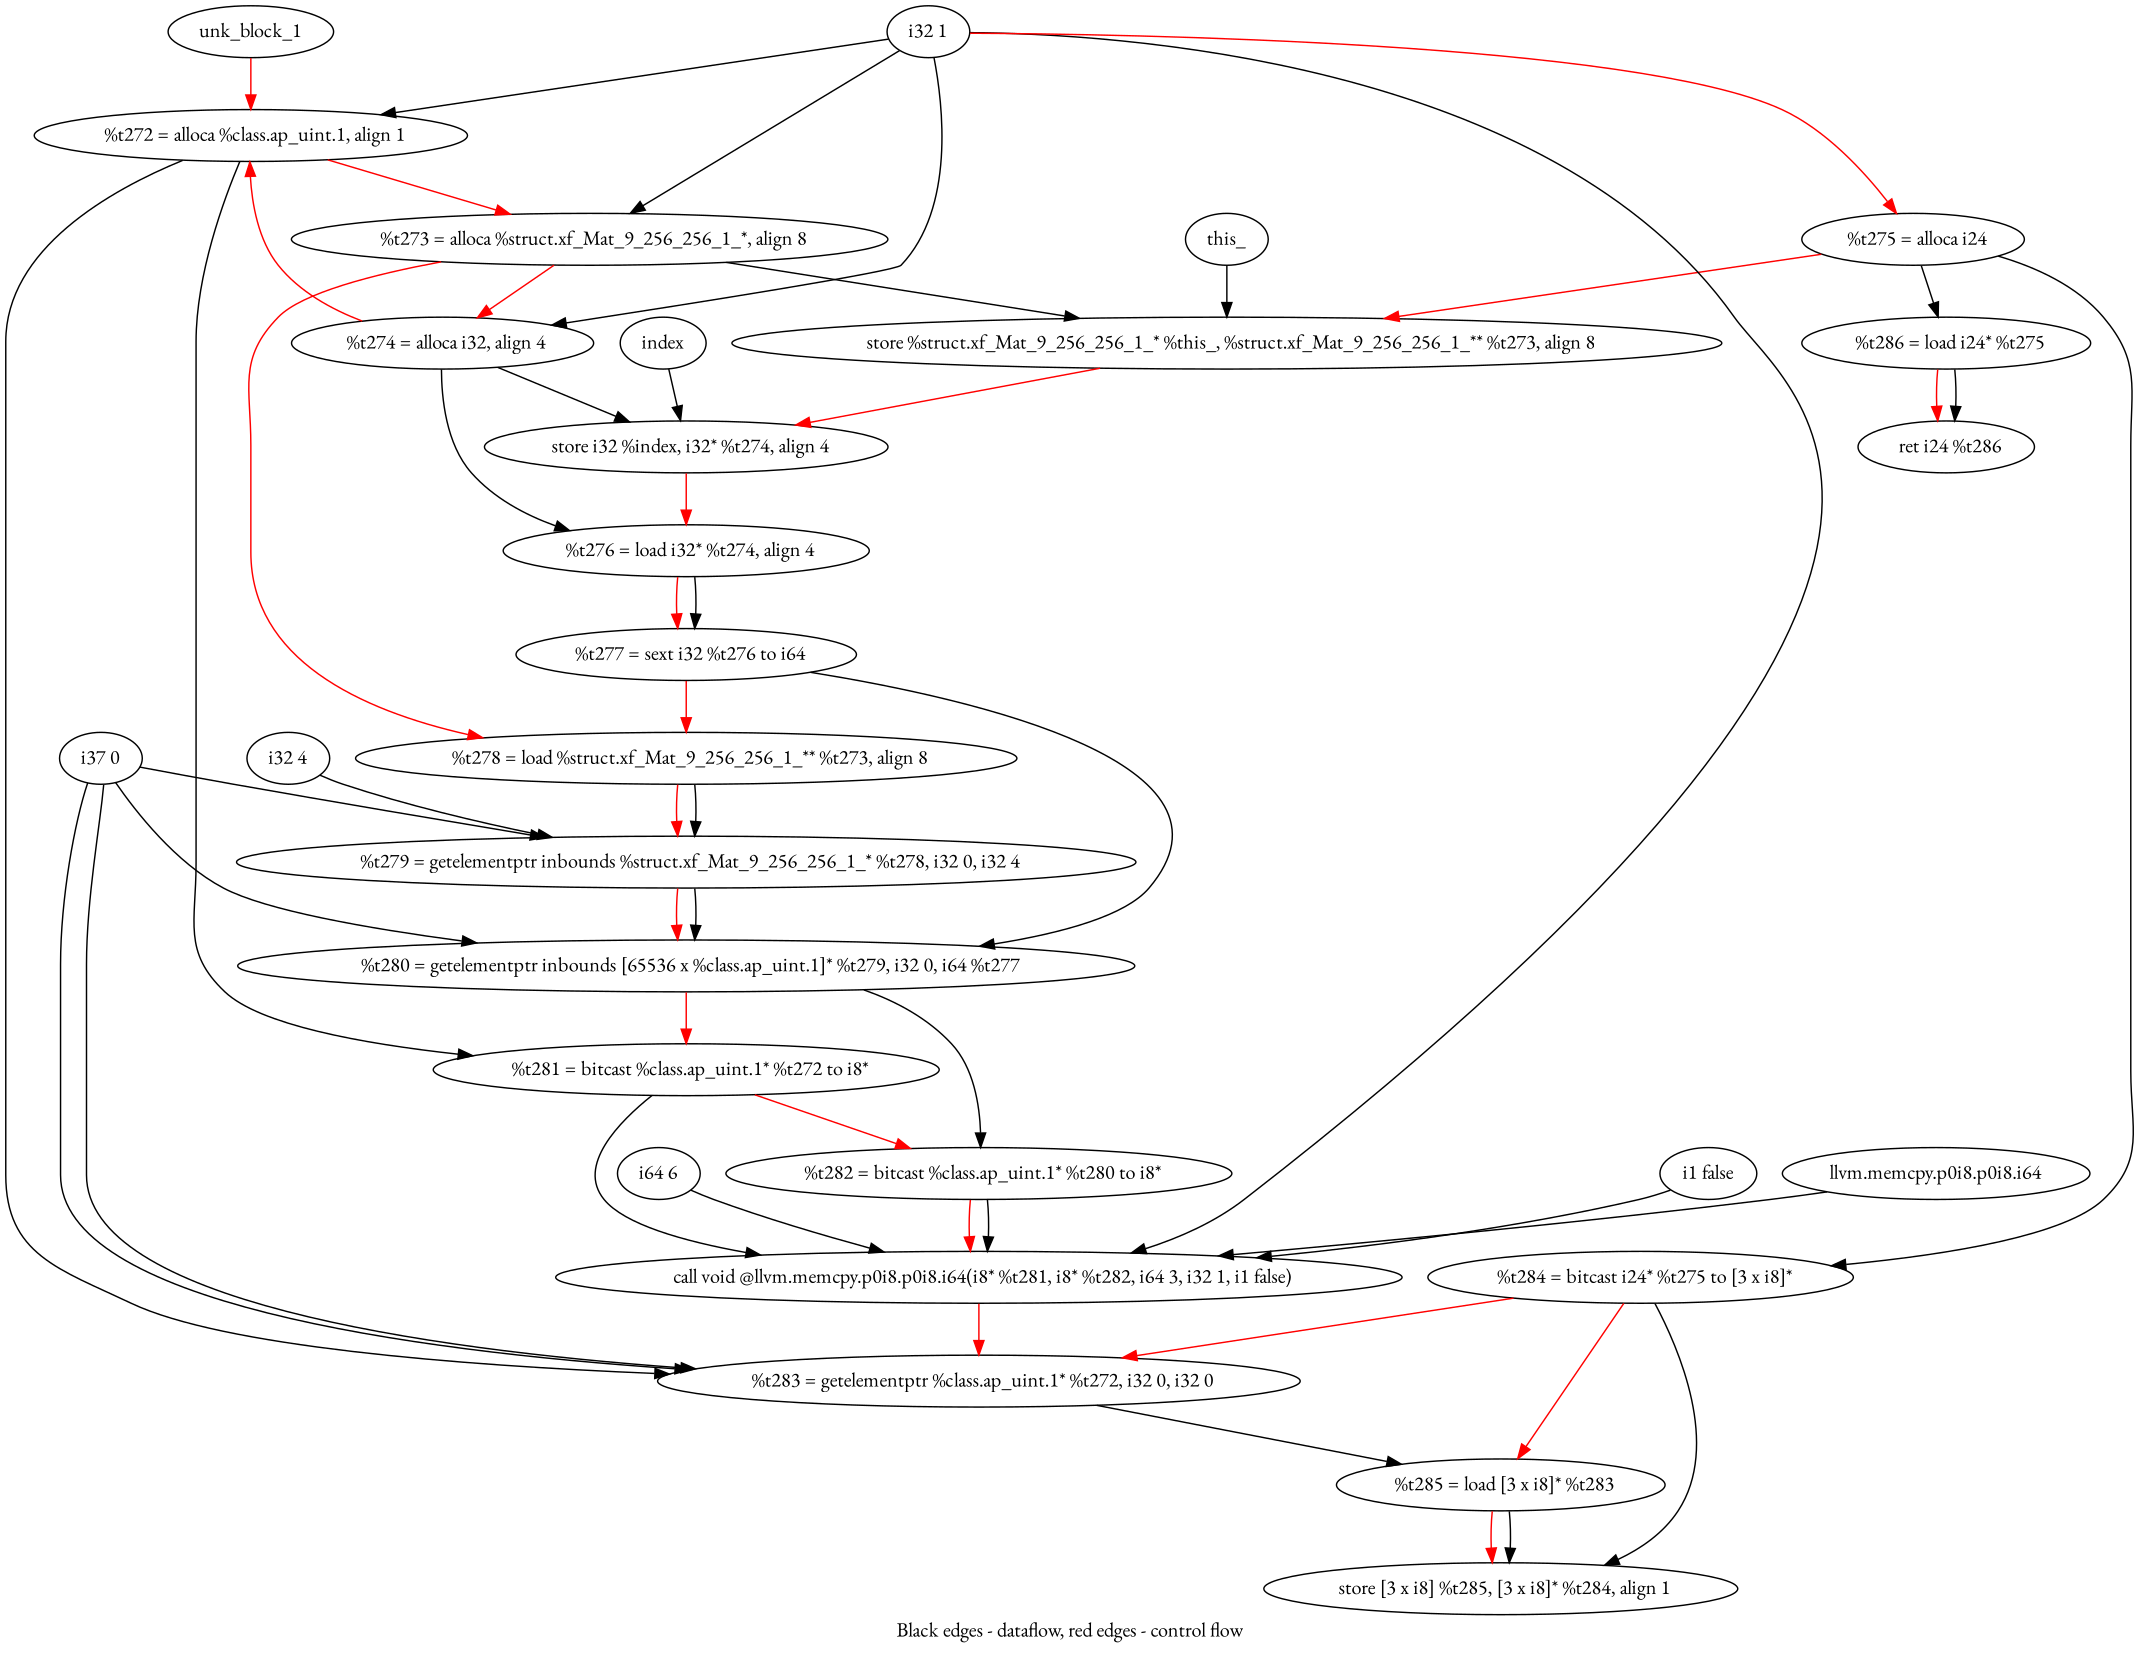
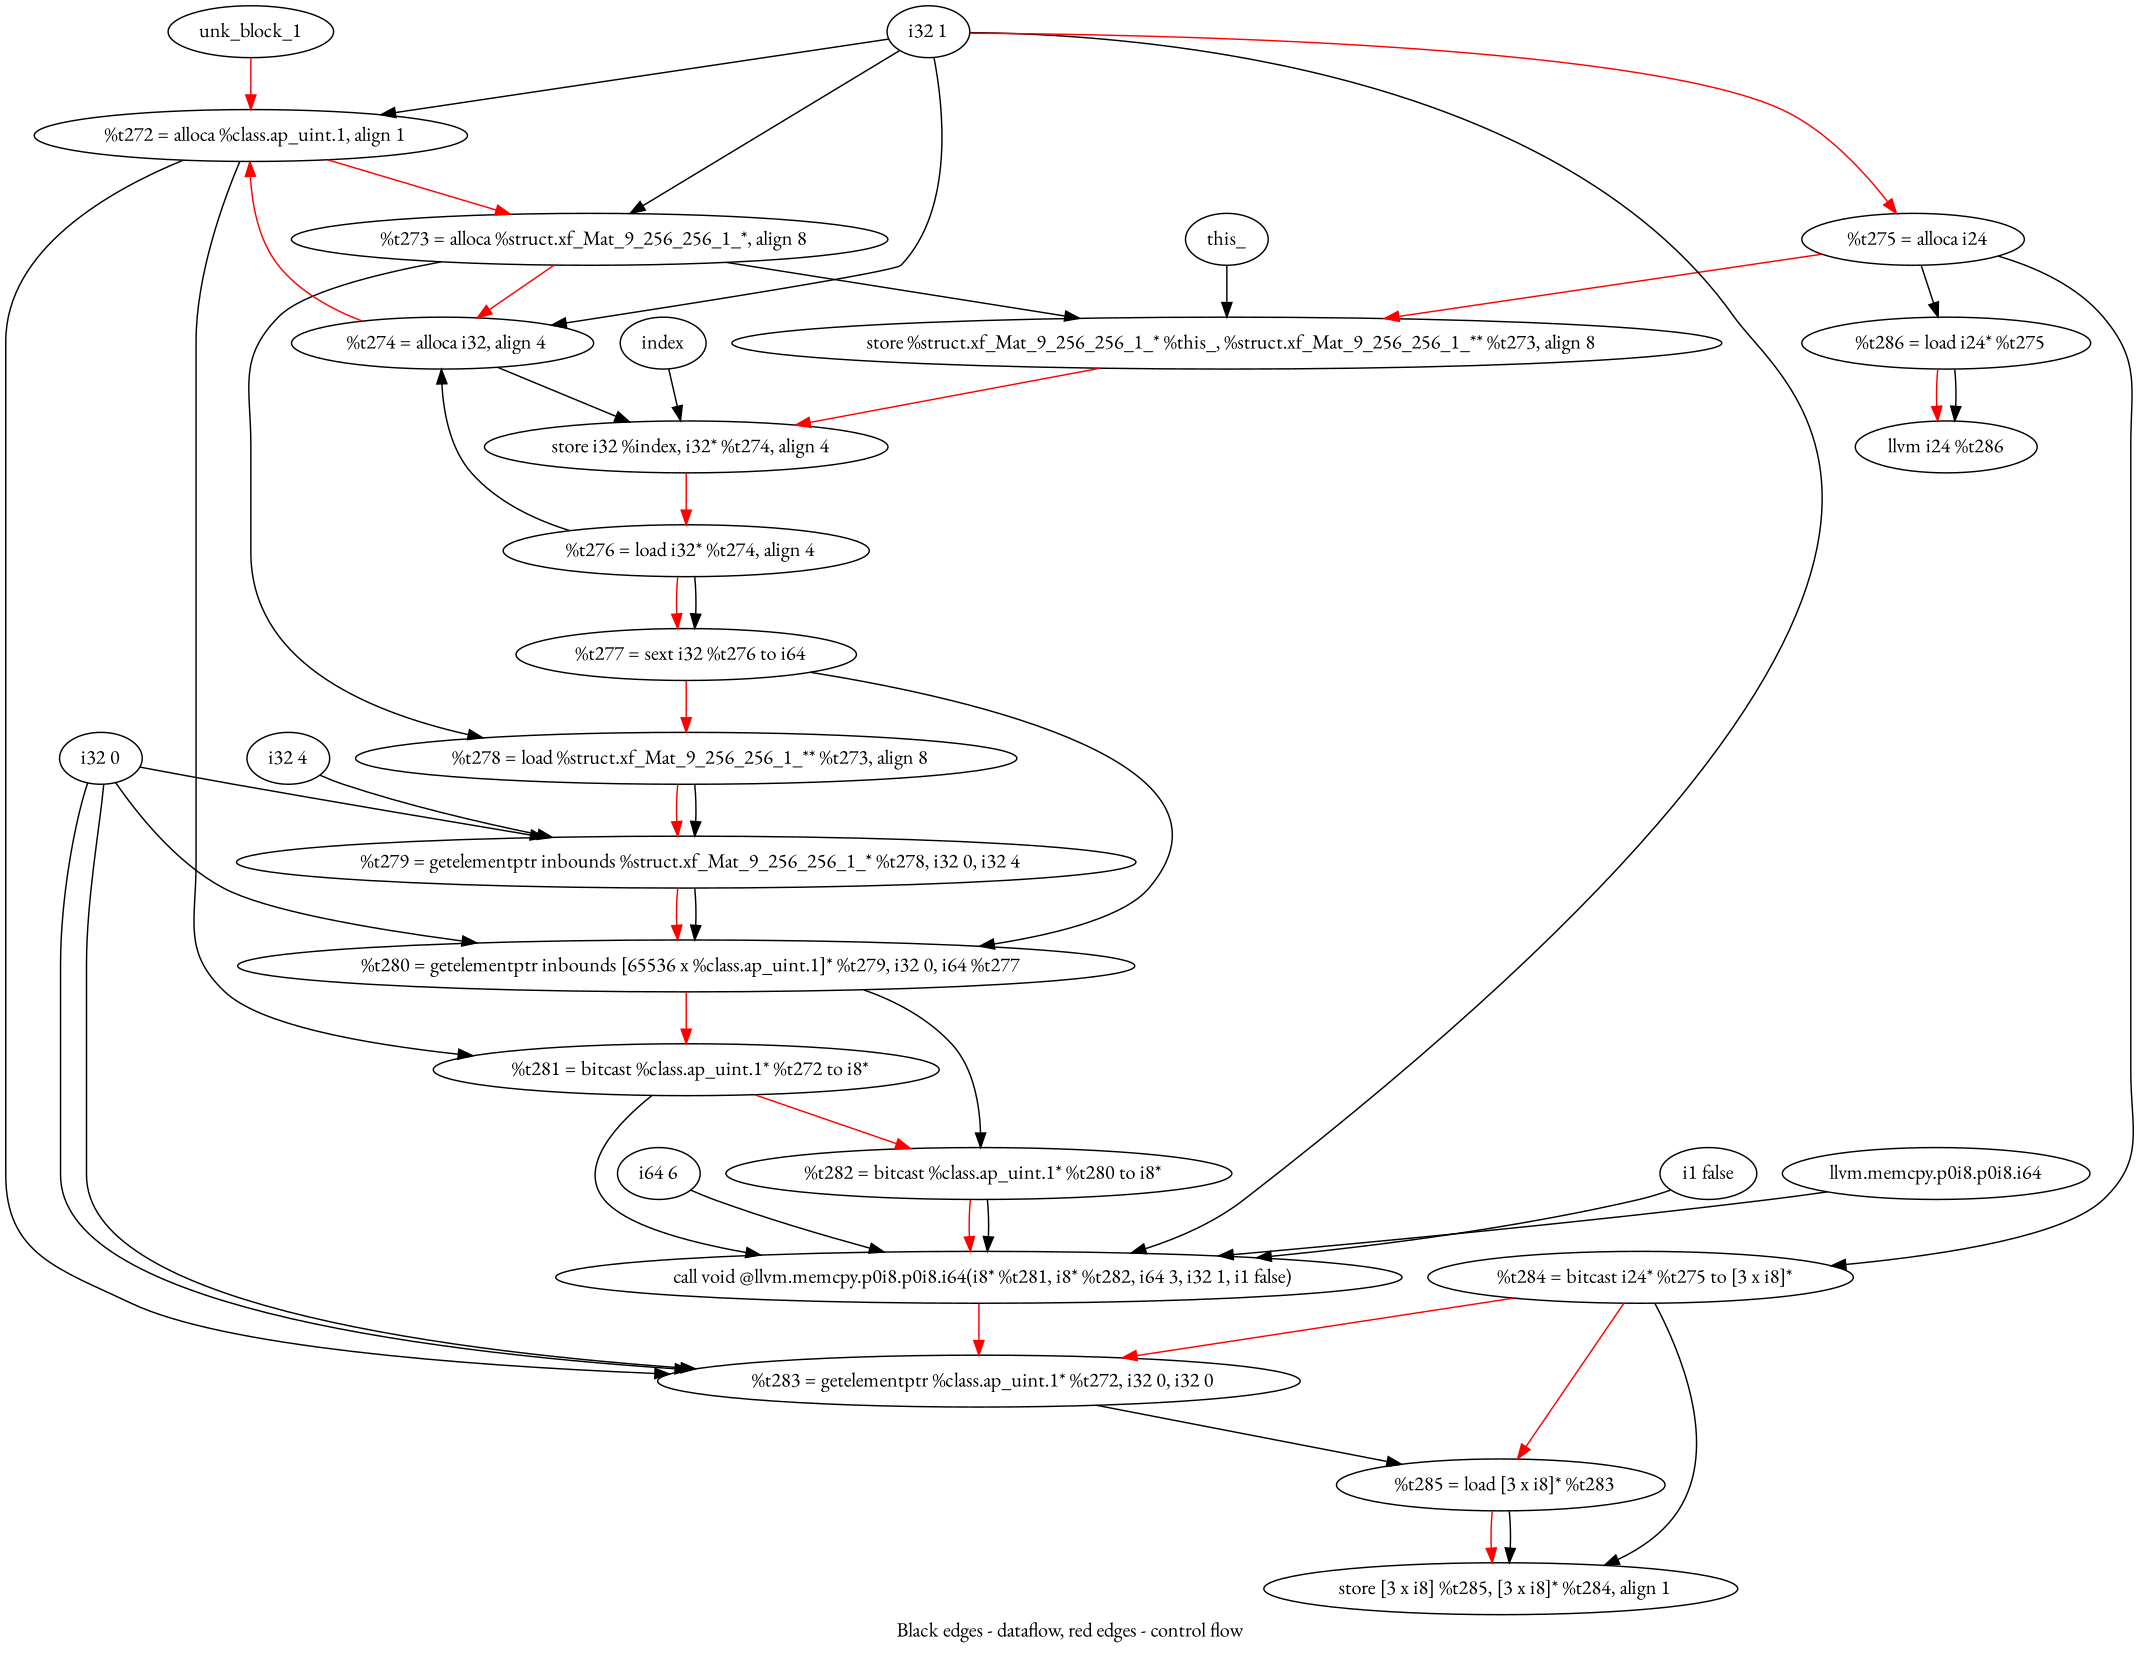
node "ret i24 %t286": label "ret i24 %t286" -> "llvm i24 %t286"
edge "%t274 = alloca i32, align 4" -> "%t276 = load i32* %t274, align 4": reversed
edge "%t273 = alloca %struct.xf_Mat_9_256_256_1_*, align 8" -> "%t278 = load %struct.xf_Mat_9_256_256_1_** %t273, align 8": color red -> black
node "i37 0": label "i37 0" -> "i32 0"
